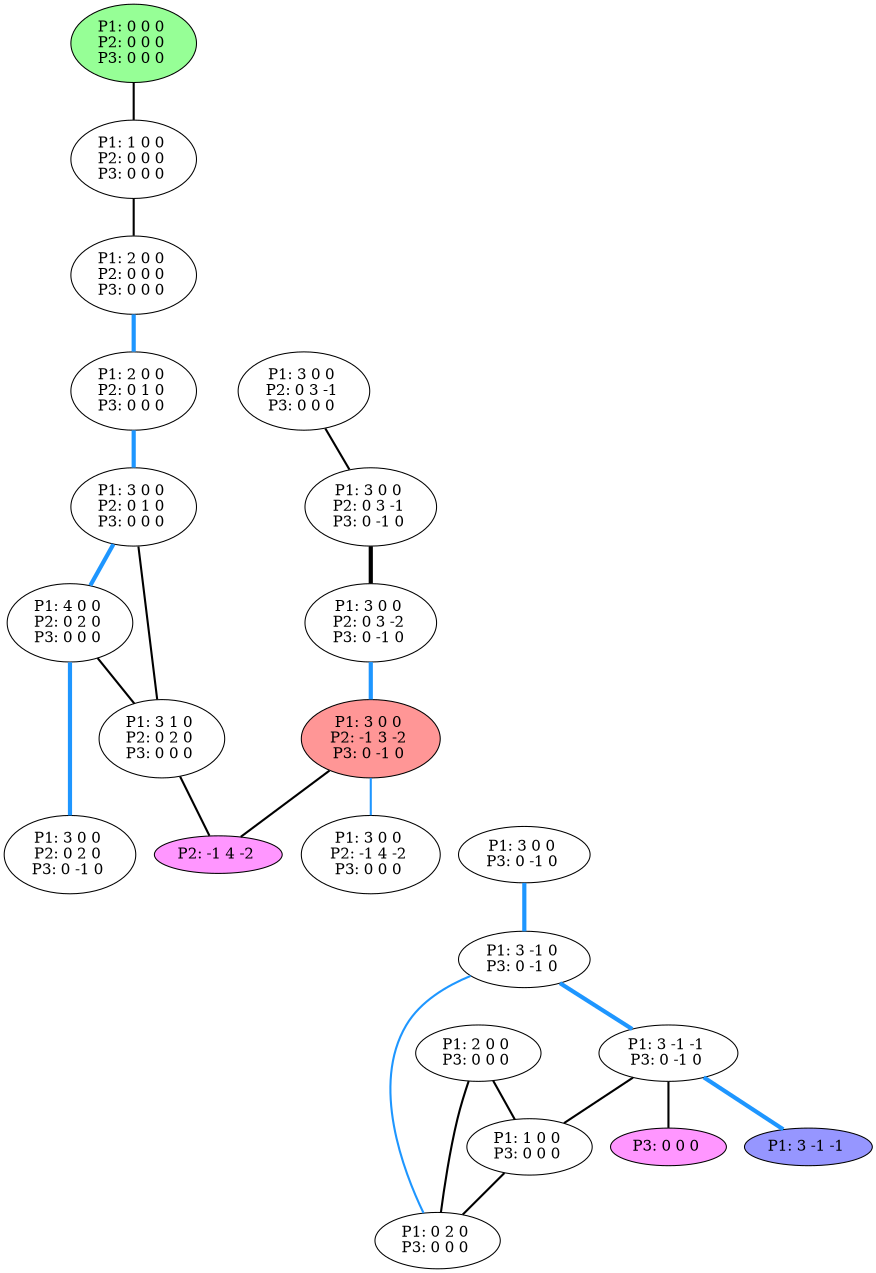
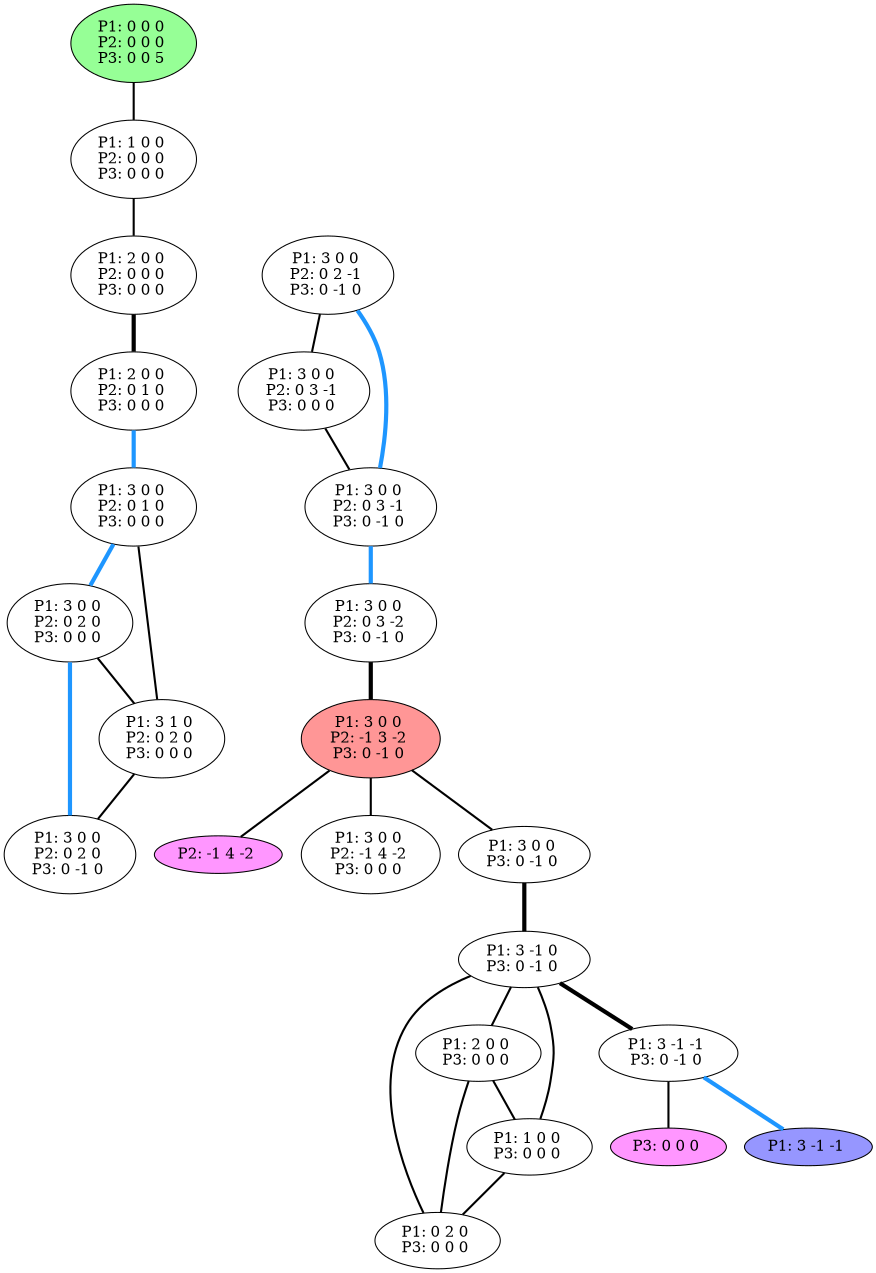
node "P1: 0 0 0 P2: 0 0 0 P3: 0 0 0": label "P1: 0 0 0 P2: 0 0 0 P3: 0 0 0" -> "P1: 0 0 0 P2: 0 0 0 P3: 0 0 5"
node "P1: 3 0 0 P2: 0 2 -1 P3: 0 -1 0": added
edge "P1: 2 0 0 P2: 0 0 0 P3: 0 0 0" -- "P1: 2 0 0 P2: 0 1 0 P3: 0 0 0": color #1e96ff -> black
edge "P1: 3 0 0 P2: 0 3 -1 P3: 0 -1 0" -- "P1: 3 0 0 P2: 0 3 -2 P3: 0 -1 0": color black -> #1e96ff
node "P1: 4 0 0 P2: 0 2 0 P3: 0 0 0": label "P1: 4 0 0 P2: 0 2 0 P3: 0 0 0" -> "P1: 3 0 0 P2: 0 2 0 P3: 0 0 0"
edge "P1: 3 0 0 P2: 0 3 -2 P3: 0 -1 0" -- "P1: 3 0 0 P2: -1 3 -2 P3: 0 -1 0": color #1e96ff -> black
edge "P1: 3 0 0 P2: -1 3 -2 P3: 0 -1 0" -- "P1: 3 0 0 P2: -1 4 -2 P3: 0 0 0": color #1e96ff -> black
edge "P1: 3 0 0 P2: -1 3 -2 P3: 0 -1 0" -- "P1: 3 0 0 P3: 0 -1 0": added
edge "P1: 3 1 0 P2: 0 2 0 P3: 0 0 0" -- "P2: -1 4 -2": now "P1: 3 1 0 P2: 0 2 0 P3: 0 0 0" -- "P1: 3 0 0 P2: 0 2 0 P3: 0 -1 0"
edge "P1: 3 0 0 P3: 0 -1 0" -- "P1: 3 -1 0 P3: 0 -1 0": color #1e96ff -> black
edge "P1: 3 -1 0 P3: 0 -1 0" -- "P1: 2 0 0 P3: 0 0 0": added
edge "P1: 3 -1 0 P3: 0 -1 0" -- "P1: 3 -1 -1 P3: 0 -1 0": color #1e96ff -> black
edge "P1: 3 -1 0 P3: 0 -1 0" -- "P1: 0 2 0 P3: 0 0 0": color #1e96ff -> black
edge "P1: 3 -1 -1 P3: 0 -1 0" -- "P1: 1 0 0 P3: 0 0 0": now "P1: 3 -1 0 P3: 0 -1 0" -- "P1: 1 0 0 P3: 0 0 0"
